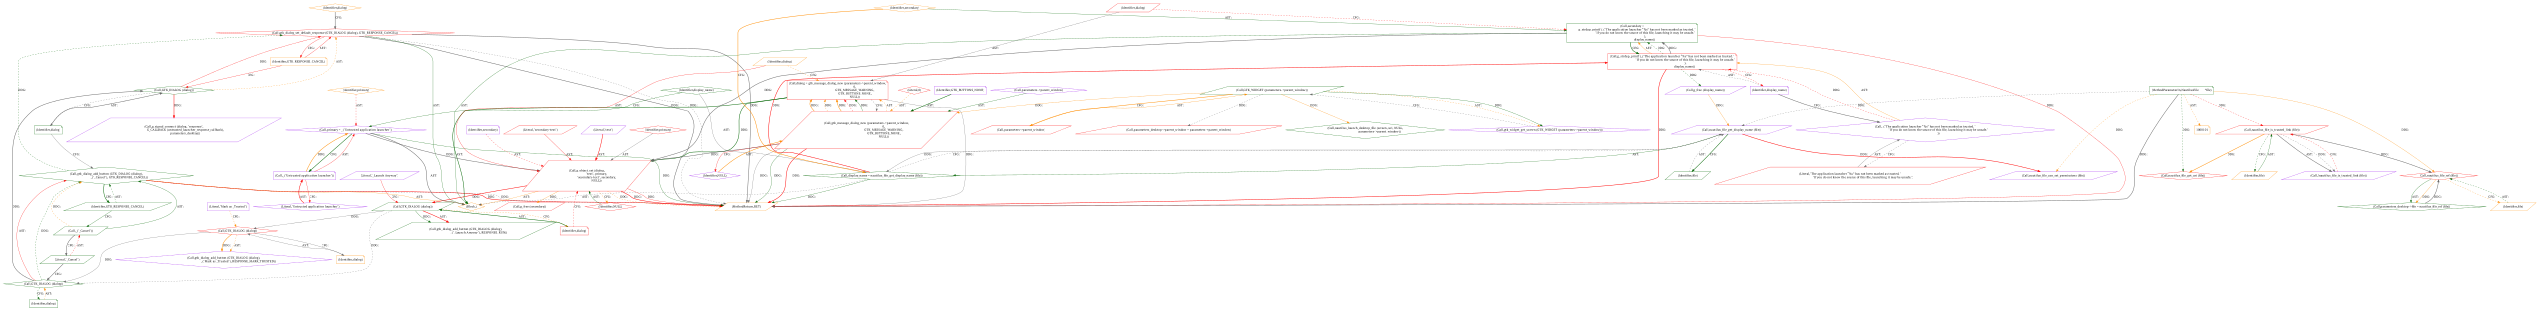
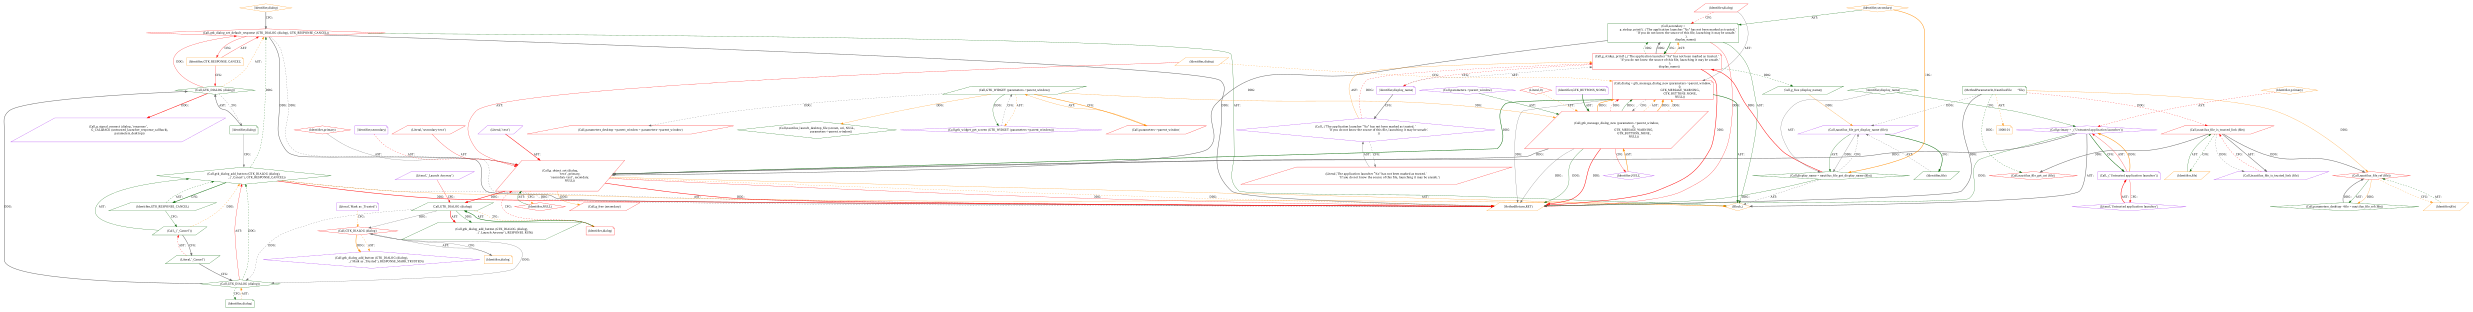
node "(Call,g_free (display_name))": color purple -> darkgreen
edge "(Call,nautilus_file_is_trusted_link (file))" -> "(Call,nautilus_file_get_uri (file))": color darkorange -> gray40
node "(Call,nautilus_file_can_set_permissions (file))": removed
